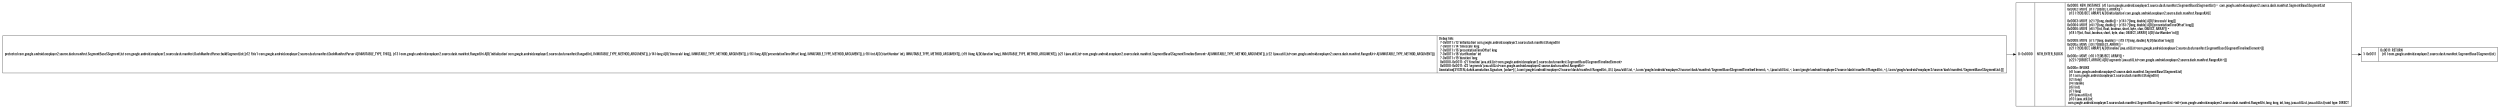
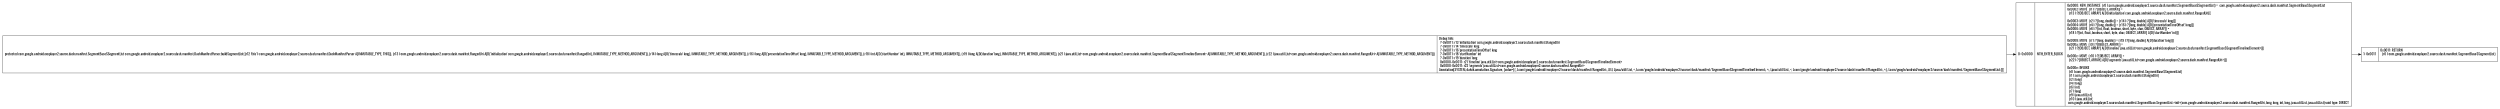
node "0: 0x0000": text "(r4 I:dalvik)" -> "(r4 I:long)"
